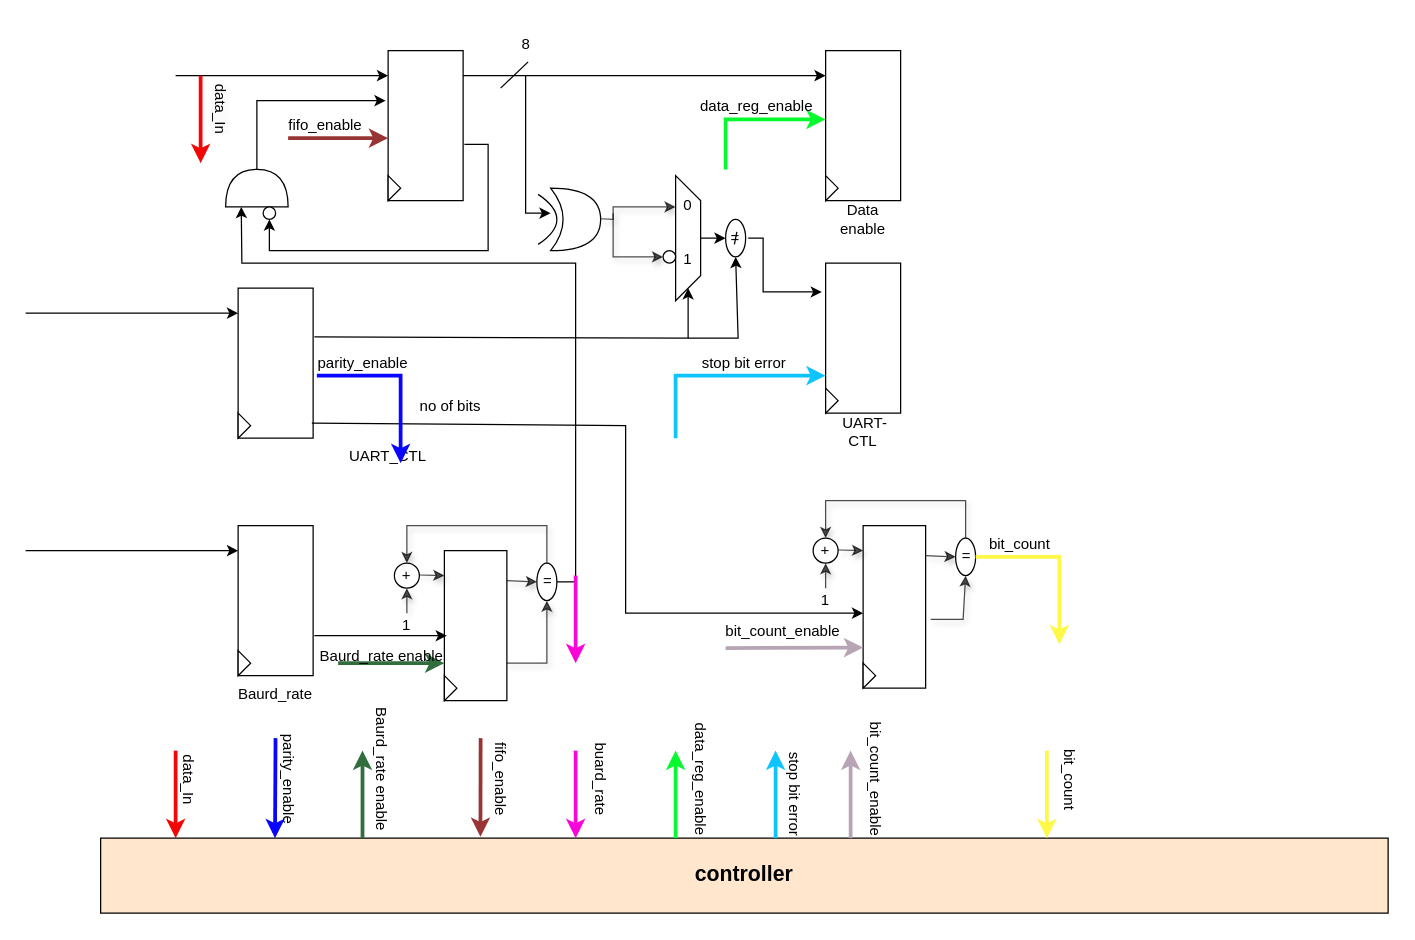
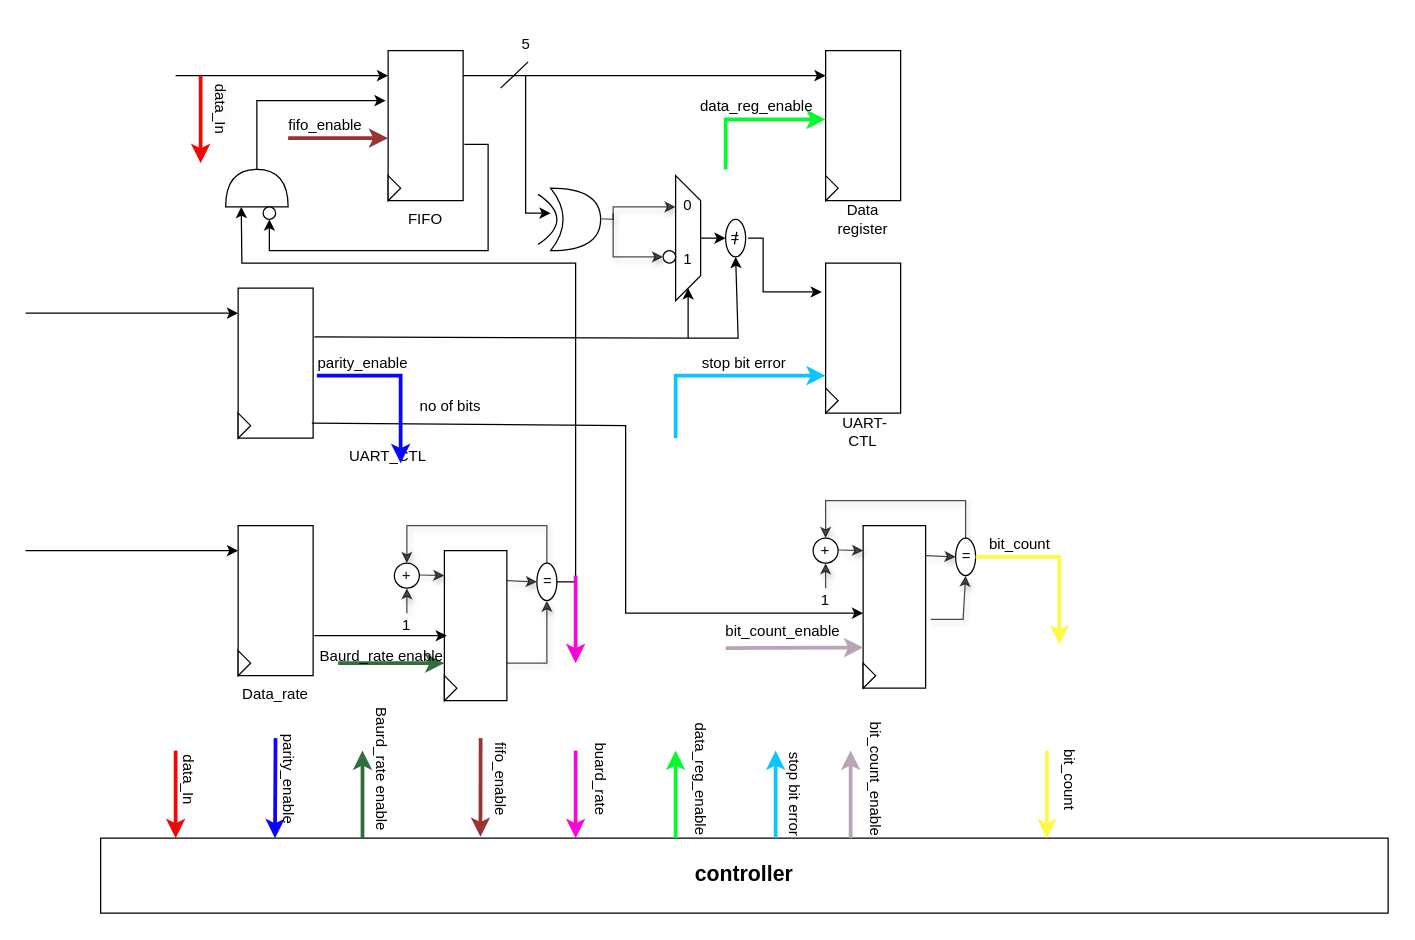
node "8": label "8" -> "5"
node "FIFO": added
node "Data enable": label "Data enable" -> "Data register"
node "Baurd_rate": label "Baurd_rate" -> "Data_rate"
node "controller": fillcolor #ffe6cc -> #ffffff
